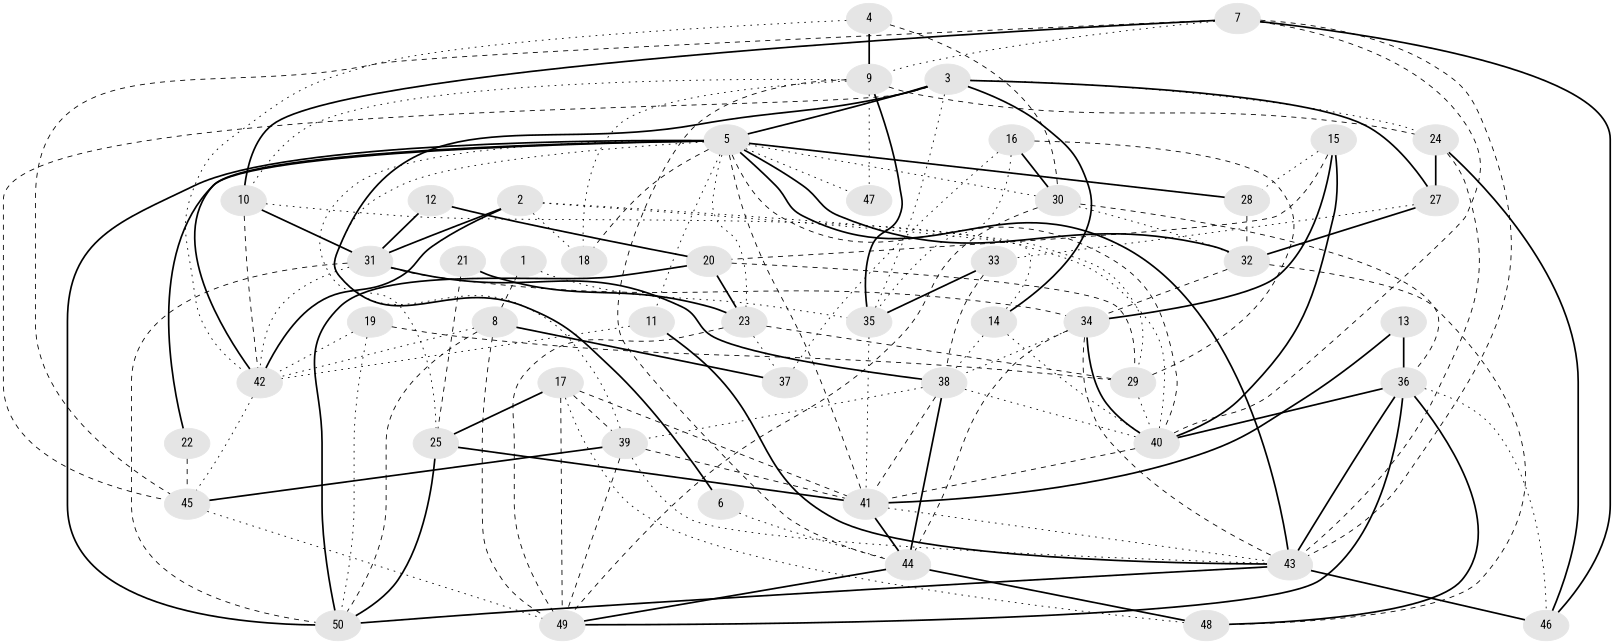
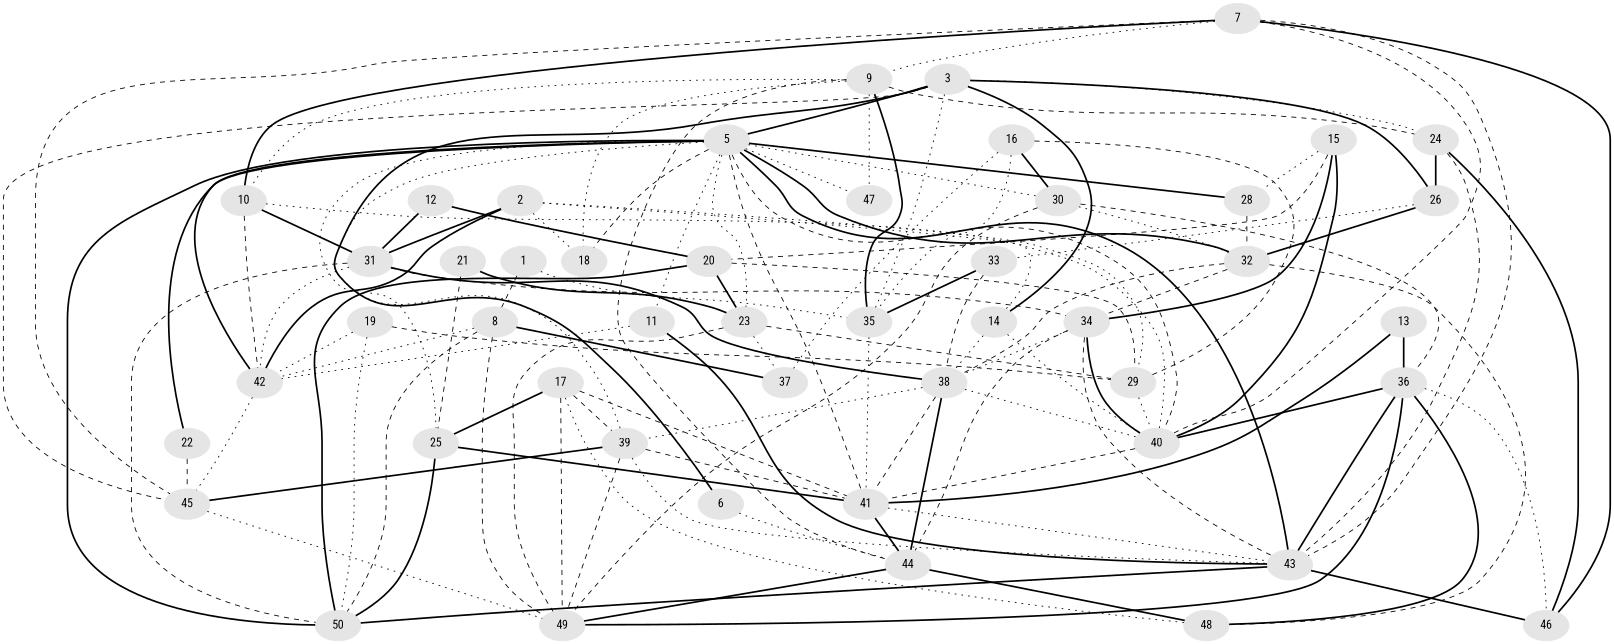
node "4": removed
node "27": label "27" -> "26"
edge "32" -- "38": added
